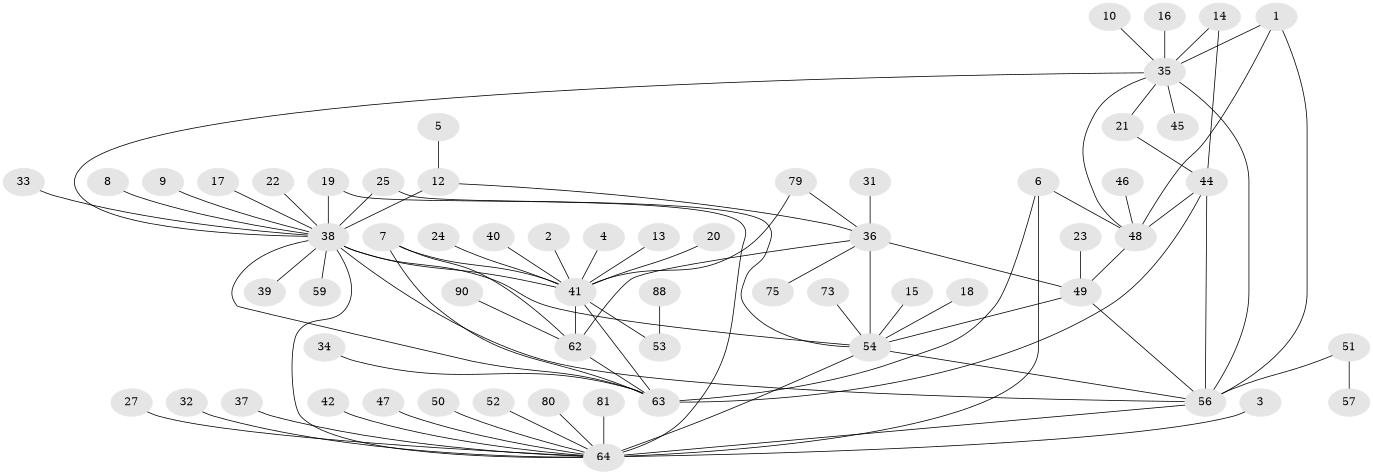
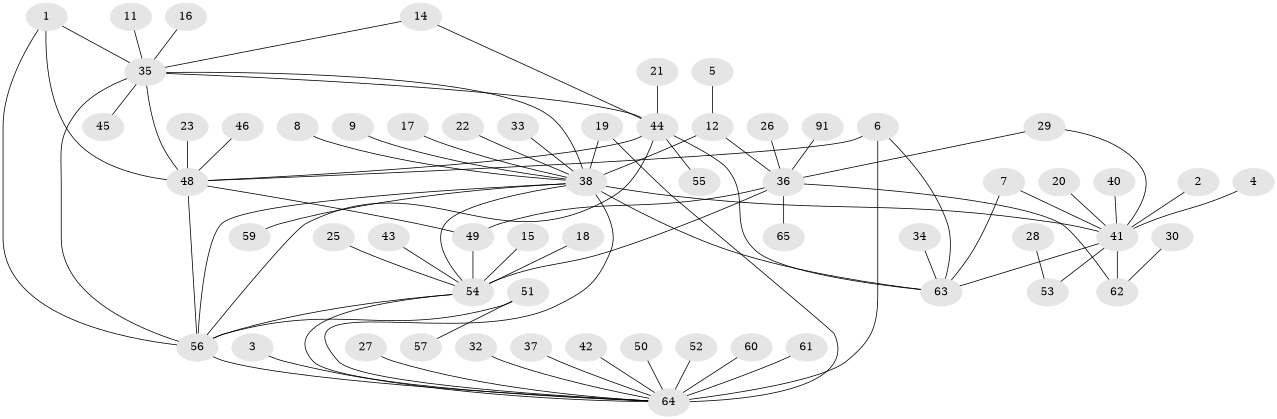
node "10": label "10" -> "11"
edge "35" -- "21": now "35" -- "44"
node "26": added
node "55": added
node "79": label "79" -> "29"
node "31": label "31" -> "91"
edge "25" -- "38": removed
node "24": removed
node "13": removed
edge "23" -- "49": now "23" -- "48"
node "39": removed
node "90": label "90" -> "30"
node "88": label "88" -> "28"
node "75": label "75" -> "65"
node "73": label "73" -> "43"
edge "7" -- "62": removed
edge "49" -- "56": now "48" -- "56"
edge "62" -- "63": removed
node "47": removed
node "80": label "80" -> "60"
node "81": label "81" -> "61"
